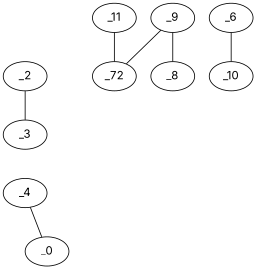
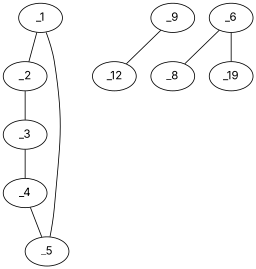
node "_1": added
node "_11": removed
edge "_9" -- "_8": now "_6" -- "_8"
node "_72": label "_72" -> "_12"
node "_10": label "_10" -> "_19"
edge "_3" -- "_4": added
node "_0": label "_0" -> "_5"
